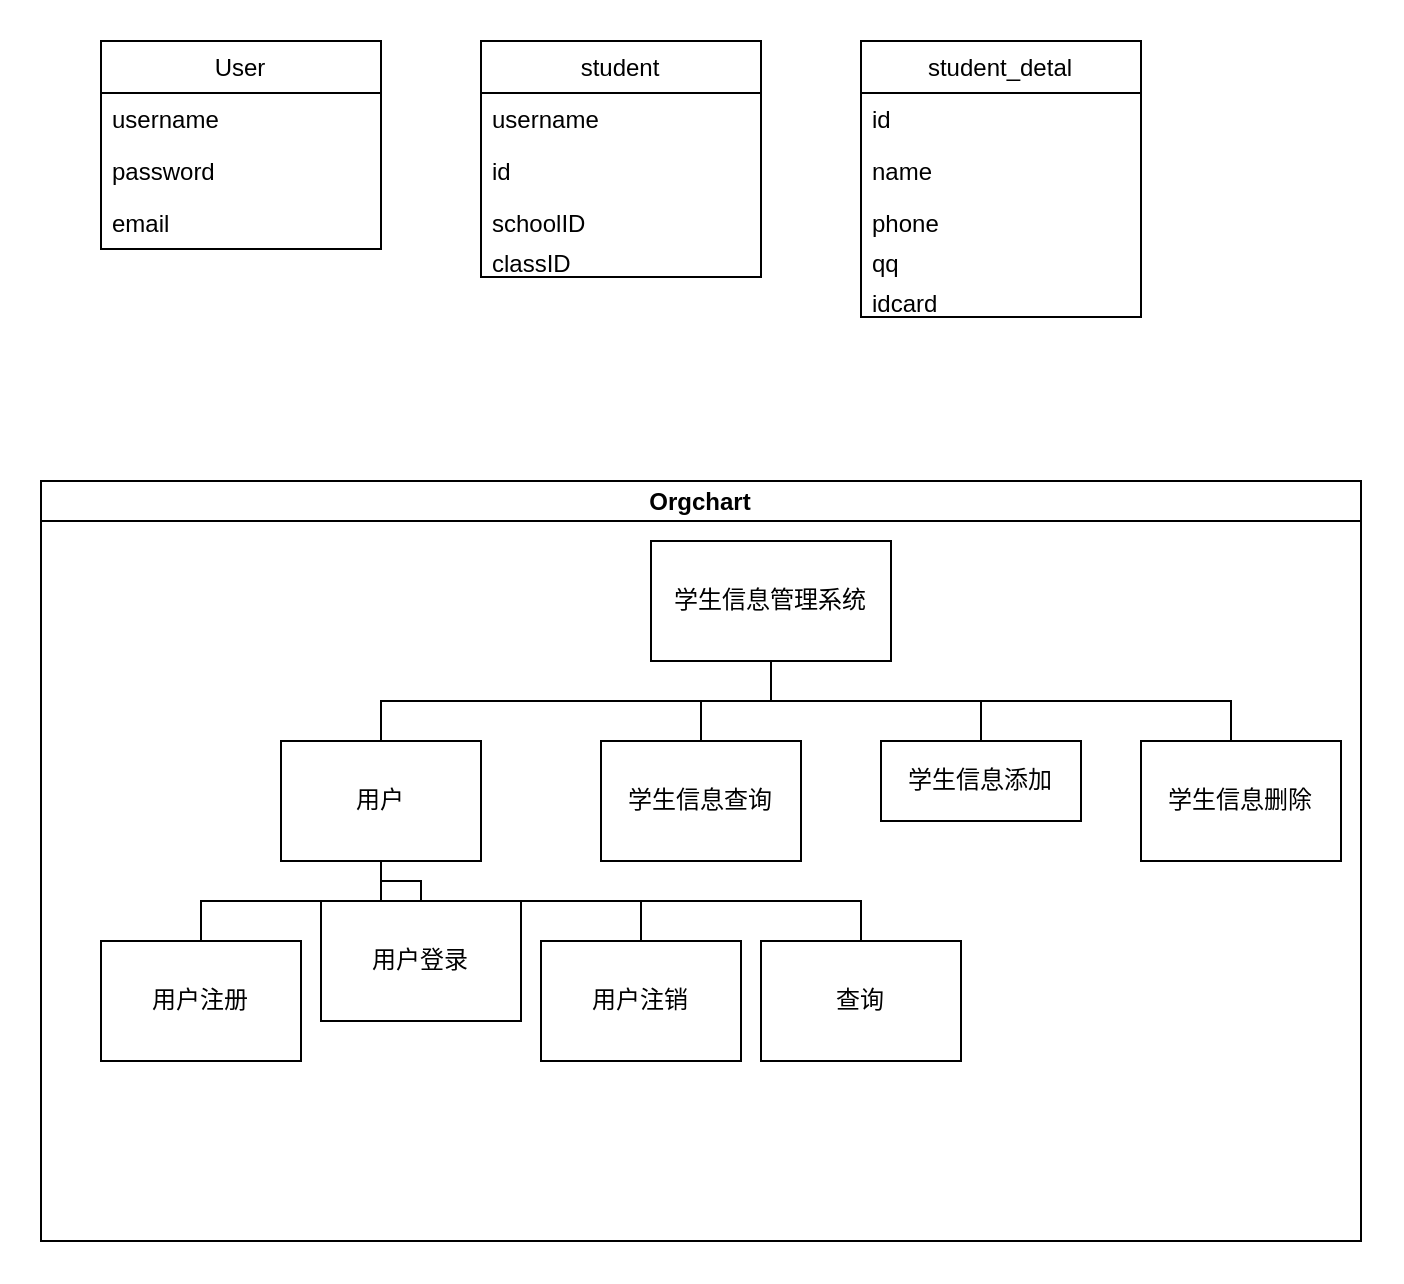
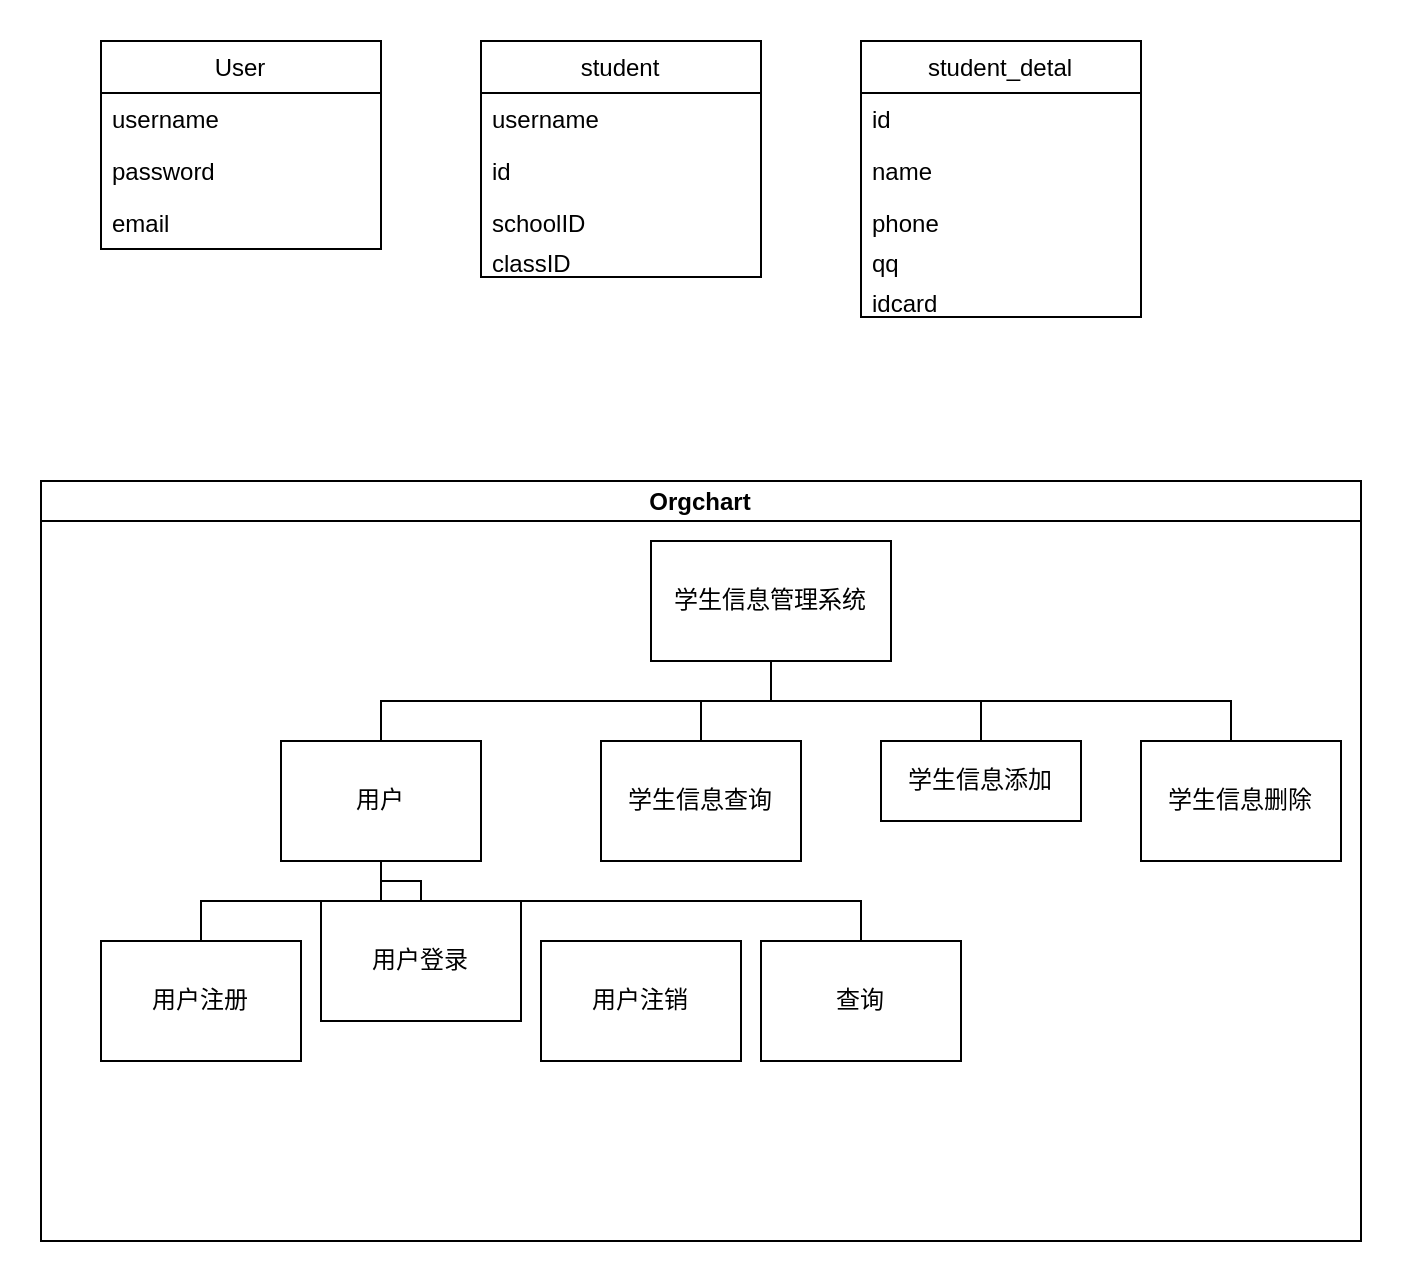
edge "用户" -- "用户注销": removed
